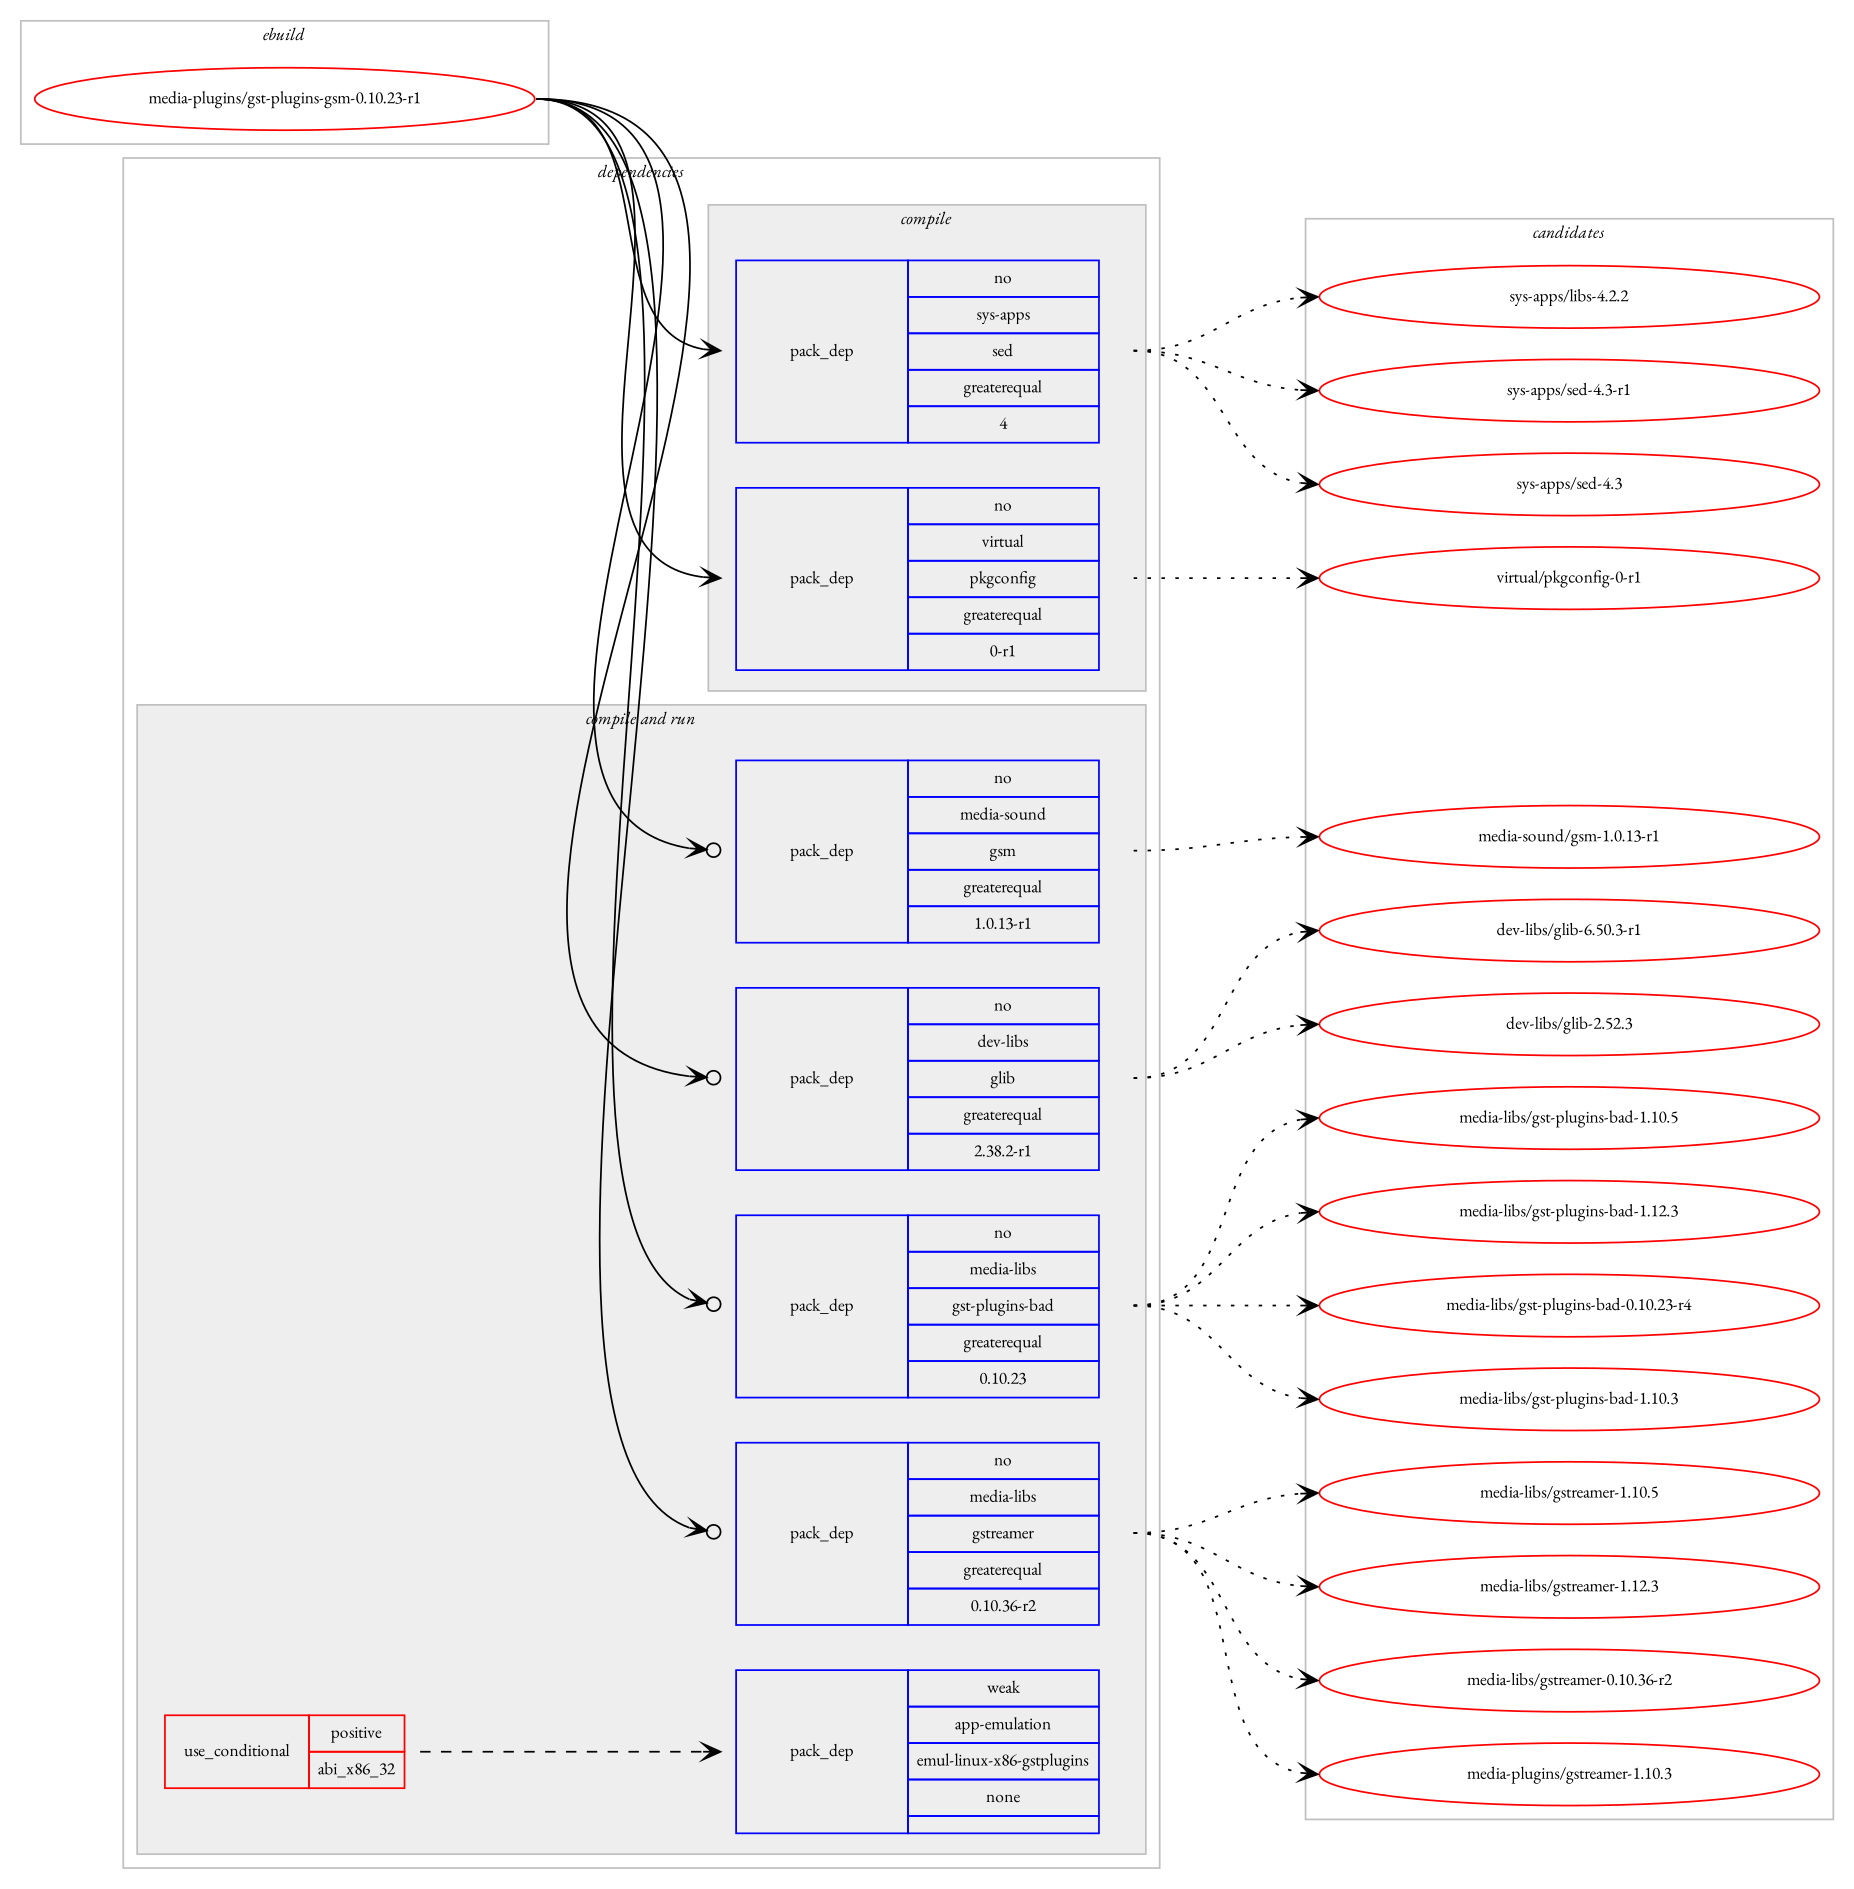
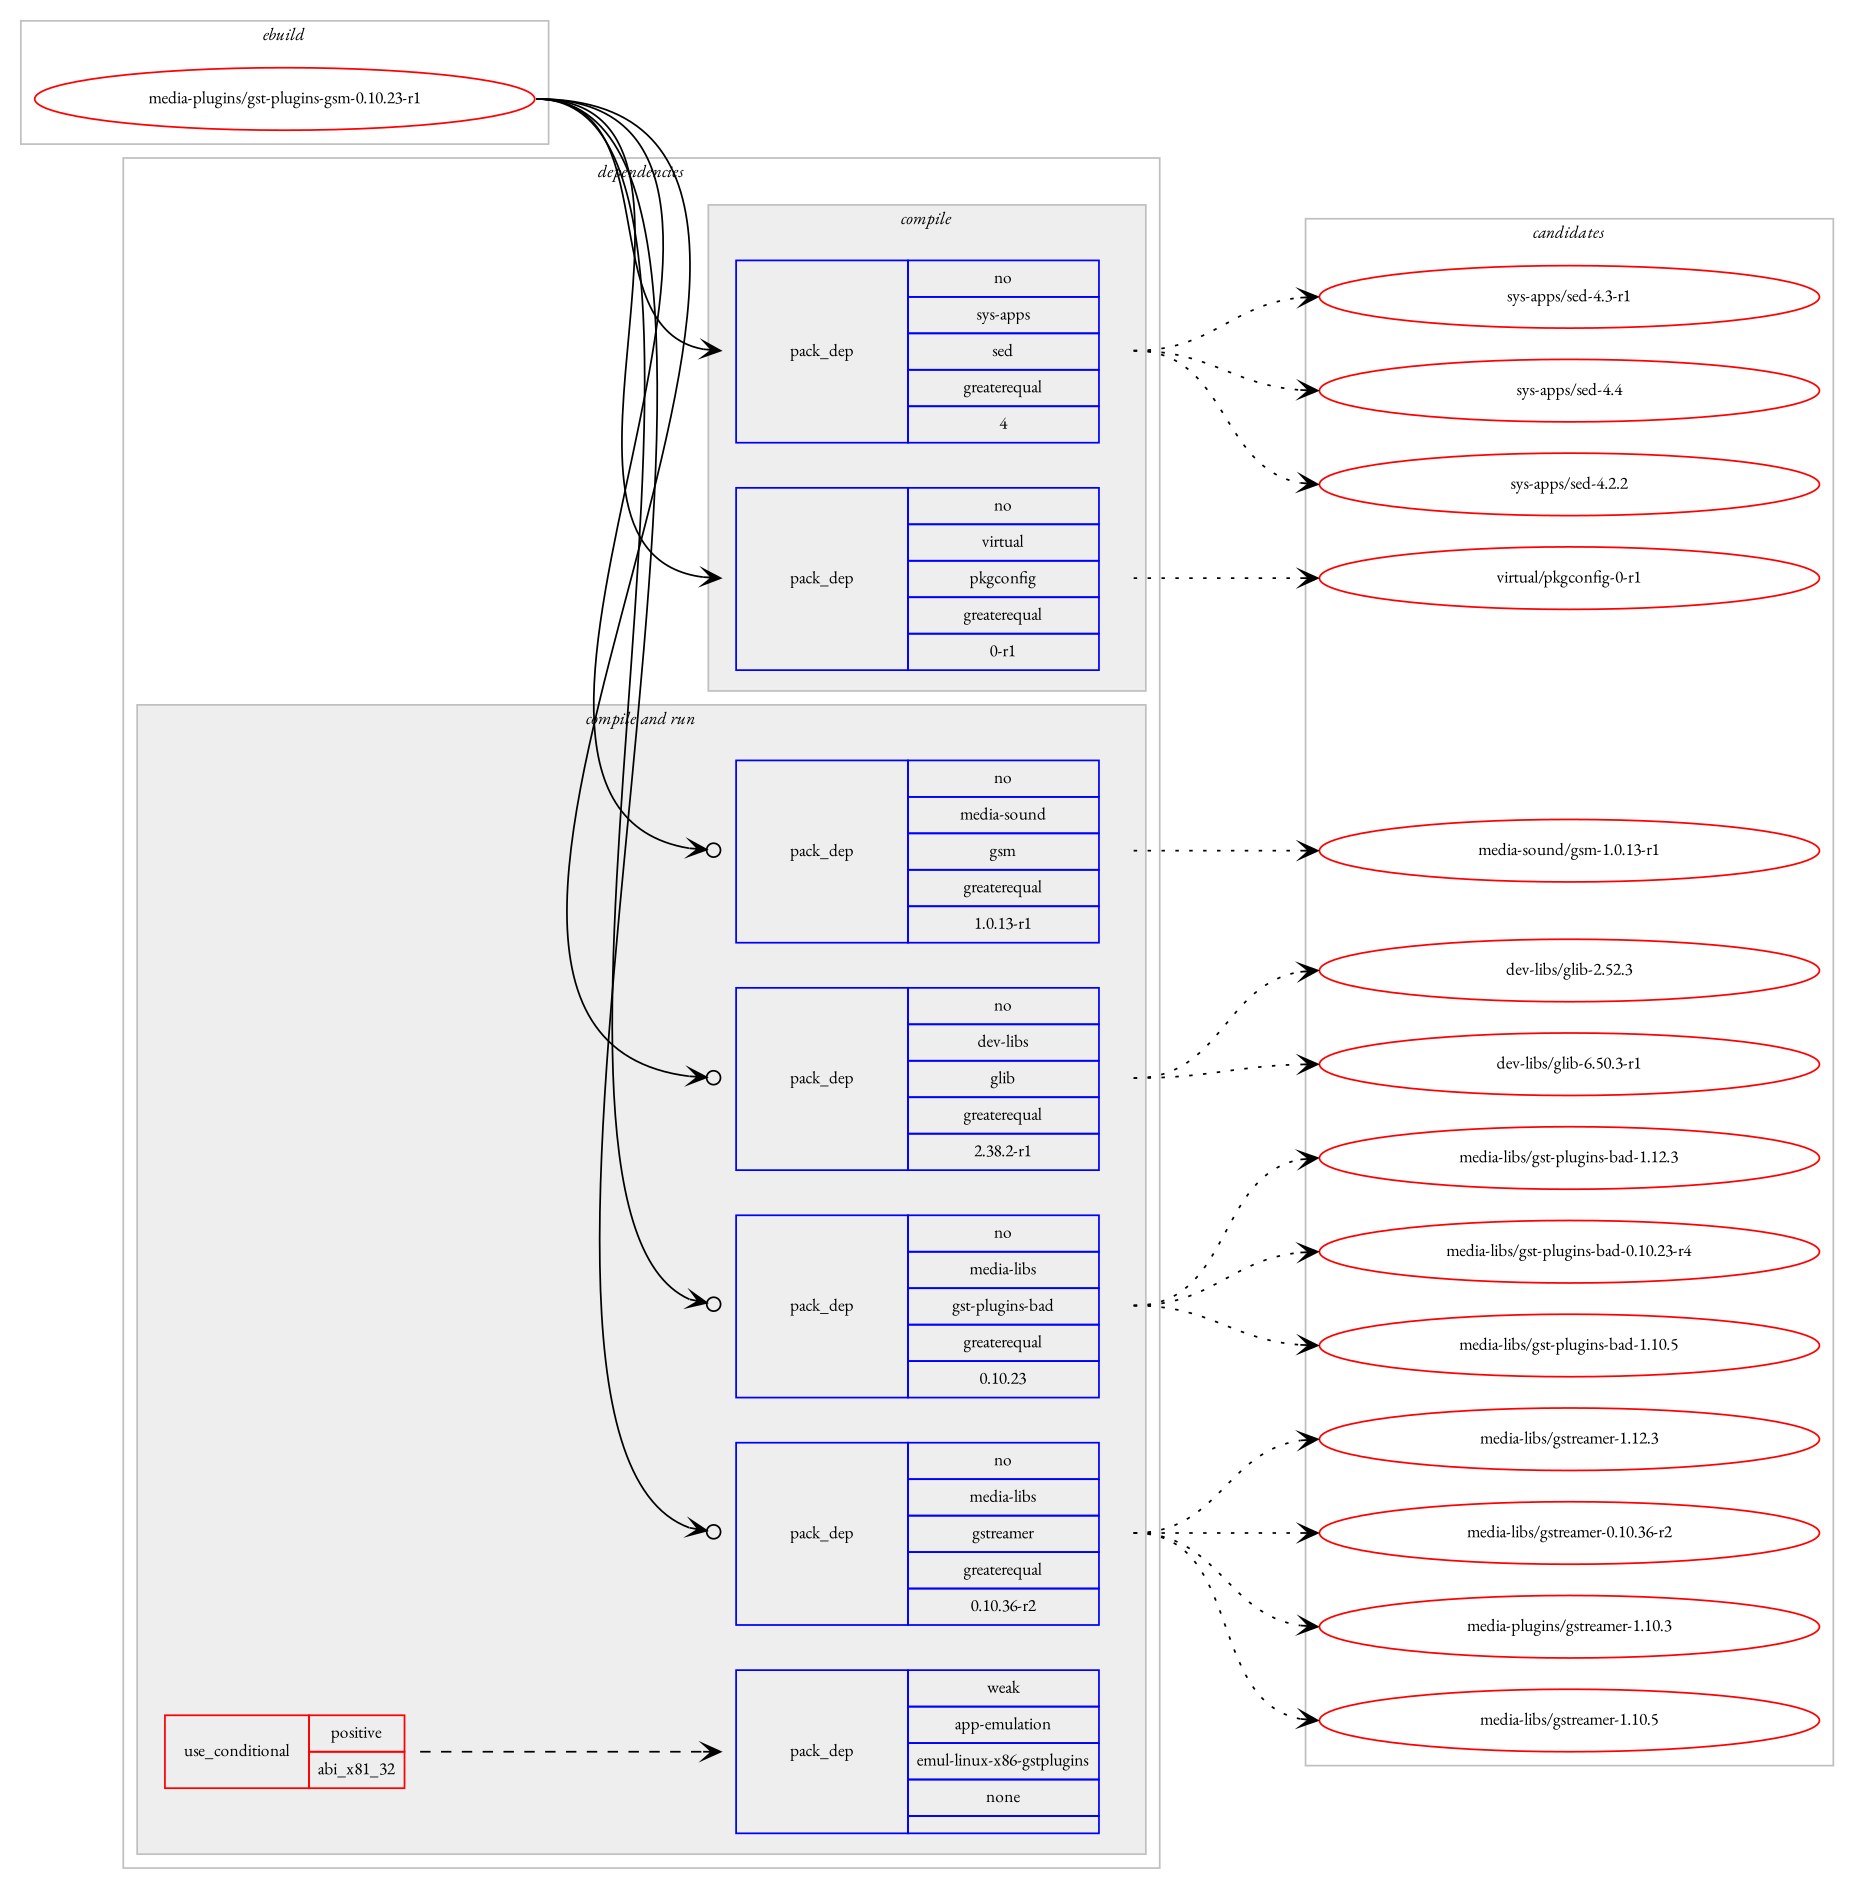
node "sys-apps/libs-4.2.2": label "sys-apps/libs-4.2.2" -> "sys-apps/sed-4.2.2"
node "sys-apps/sed-4.3": label "sys-apps/sed-4.3" -> "sys-apps/sed-4.4"
node "media-libs/gst-plugins-bad-1.10.3": removed
node "use_conditional": text "abi_x86_32" -> "abi_x81_32"
